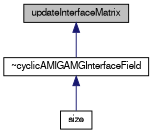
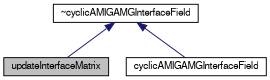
edge "~cyclicAMIGAMGInterfaceField" -> "updateInterfaceMatrix": reversed
node "size": label "size" -> "cyclicAMIGAMGInterfaceField"
